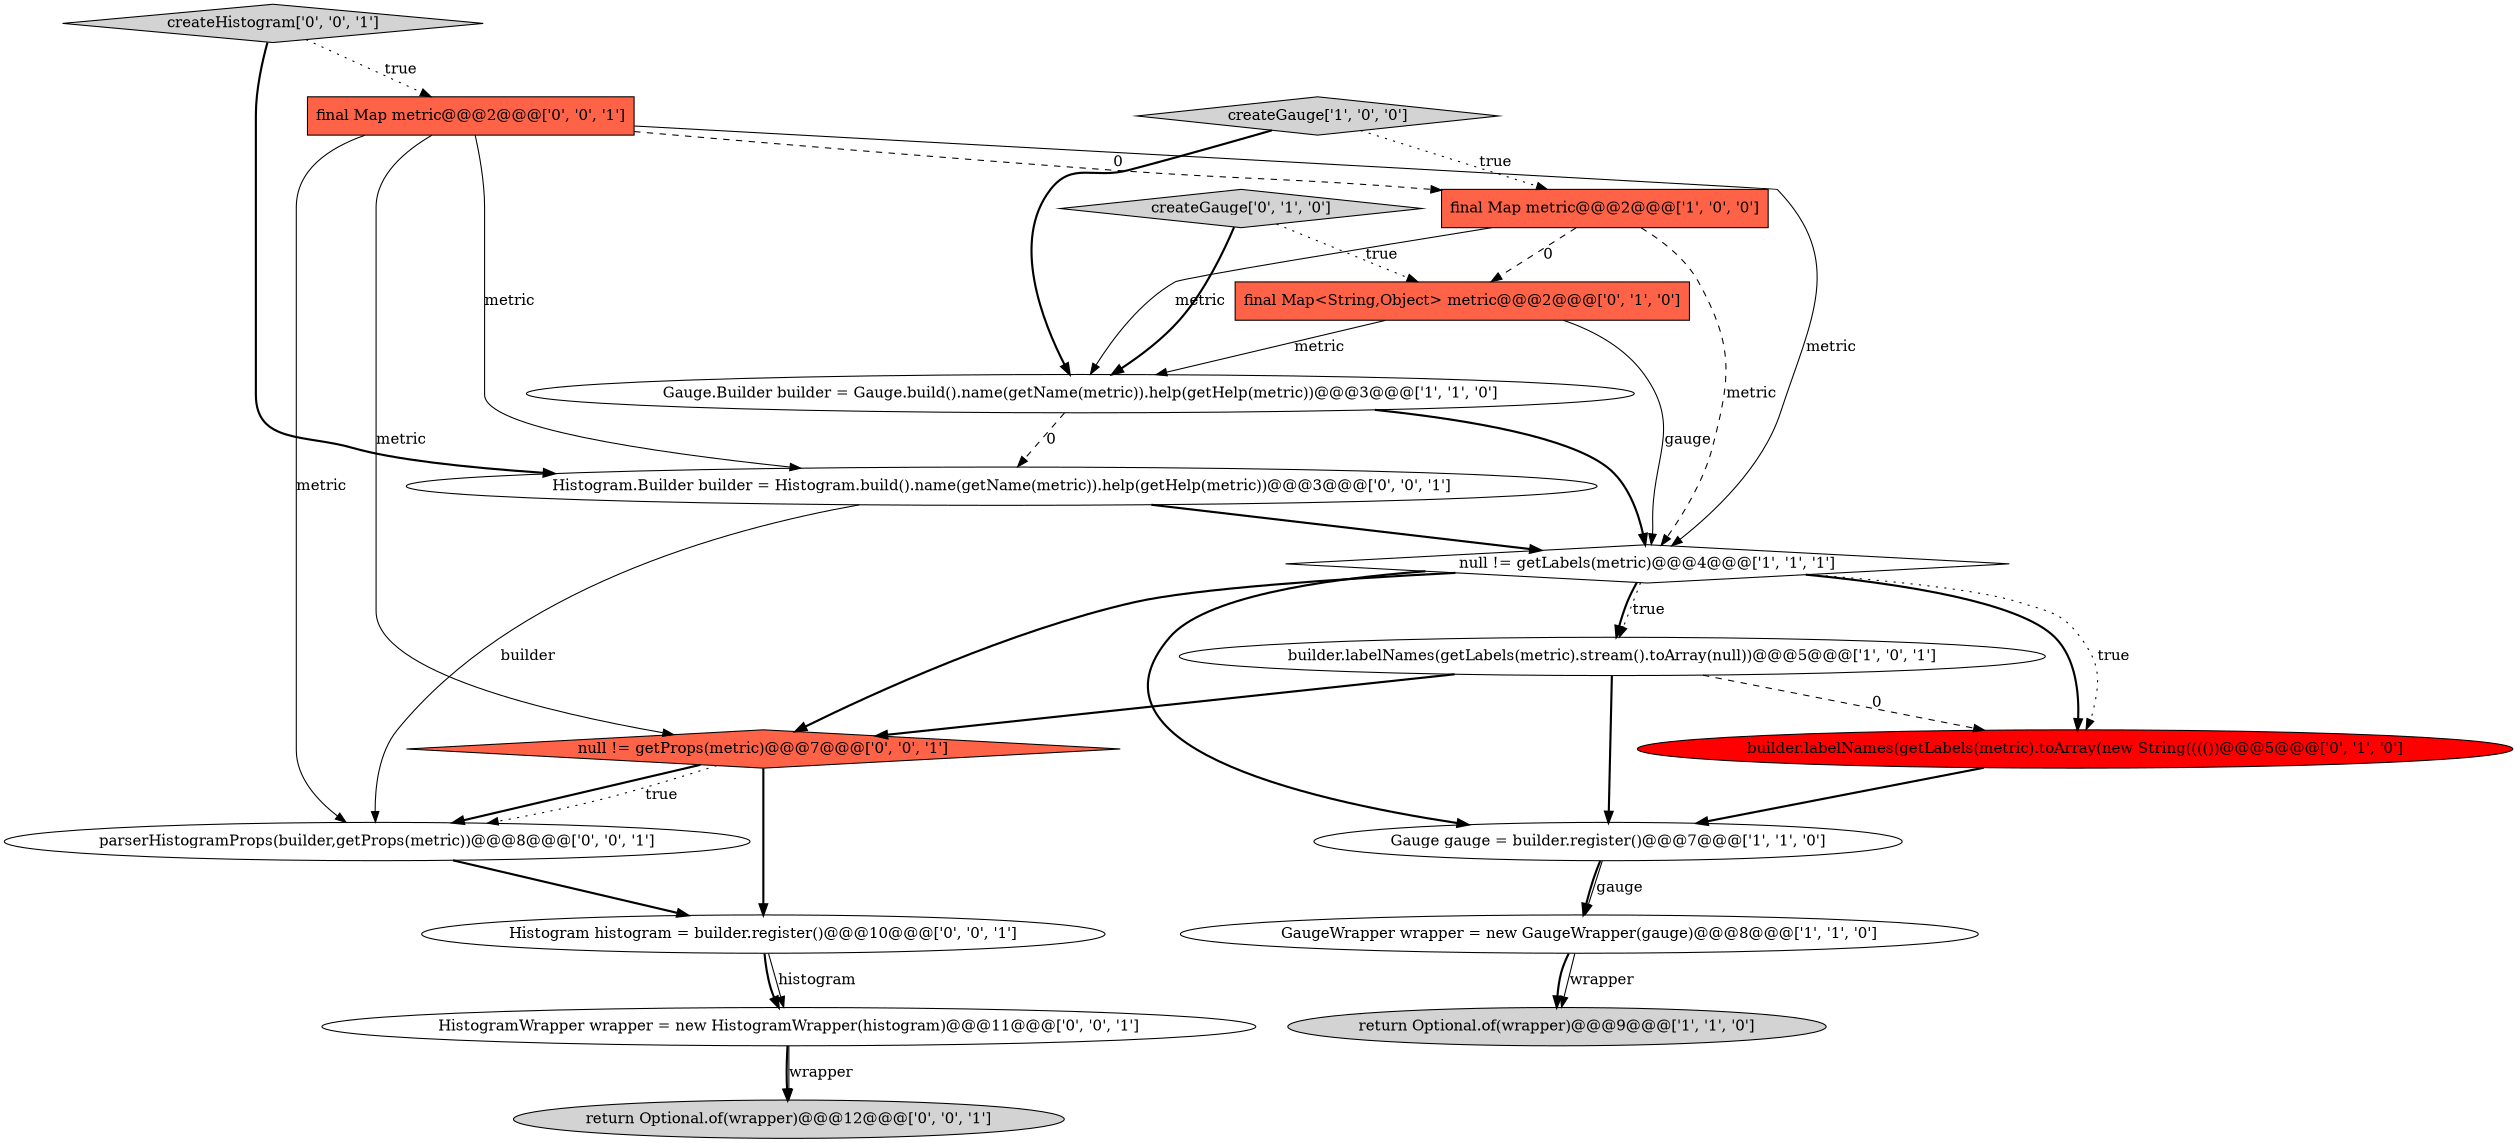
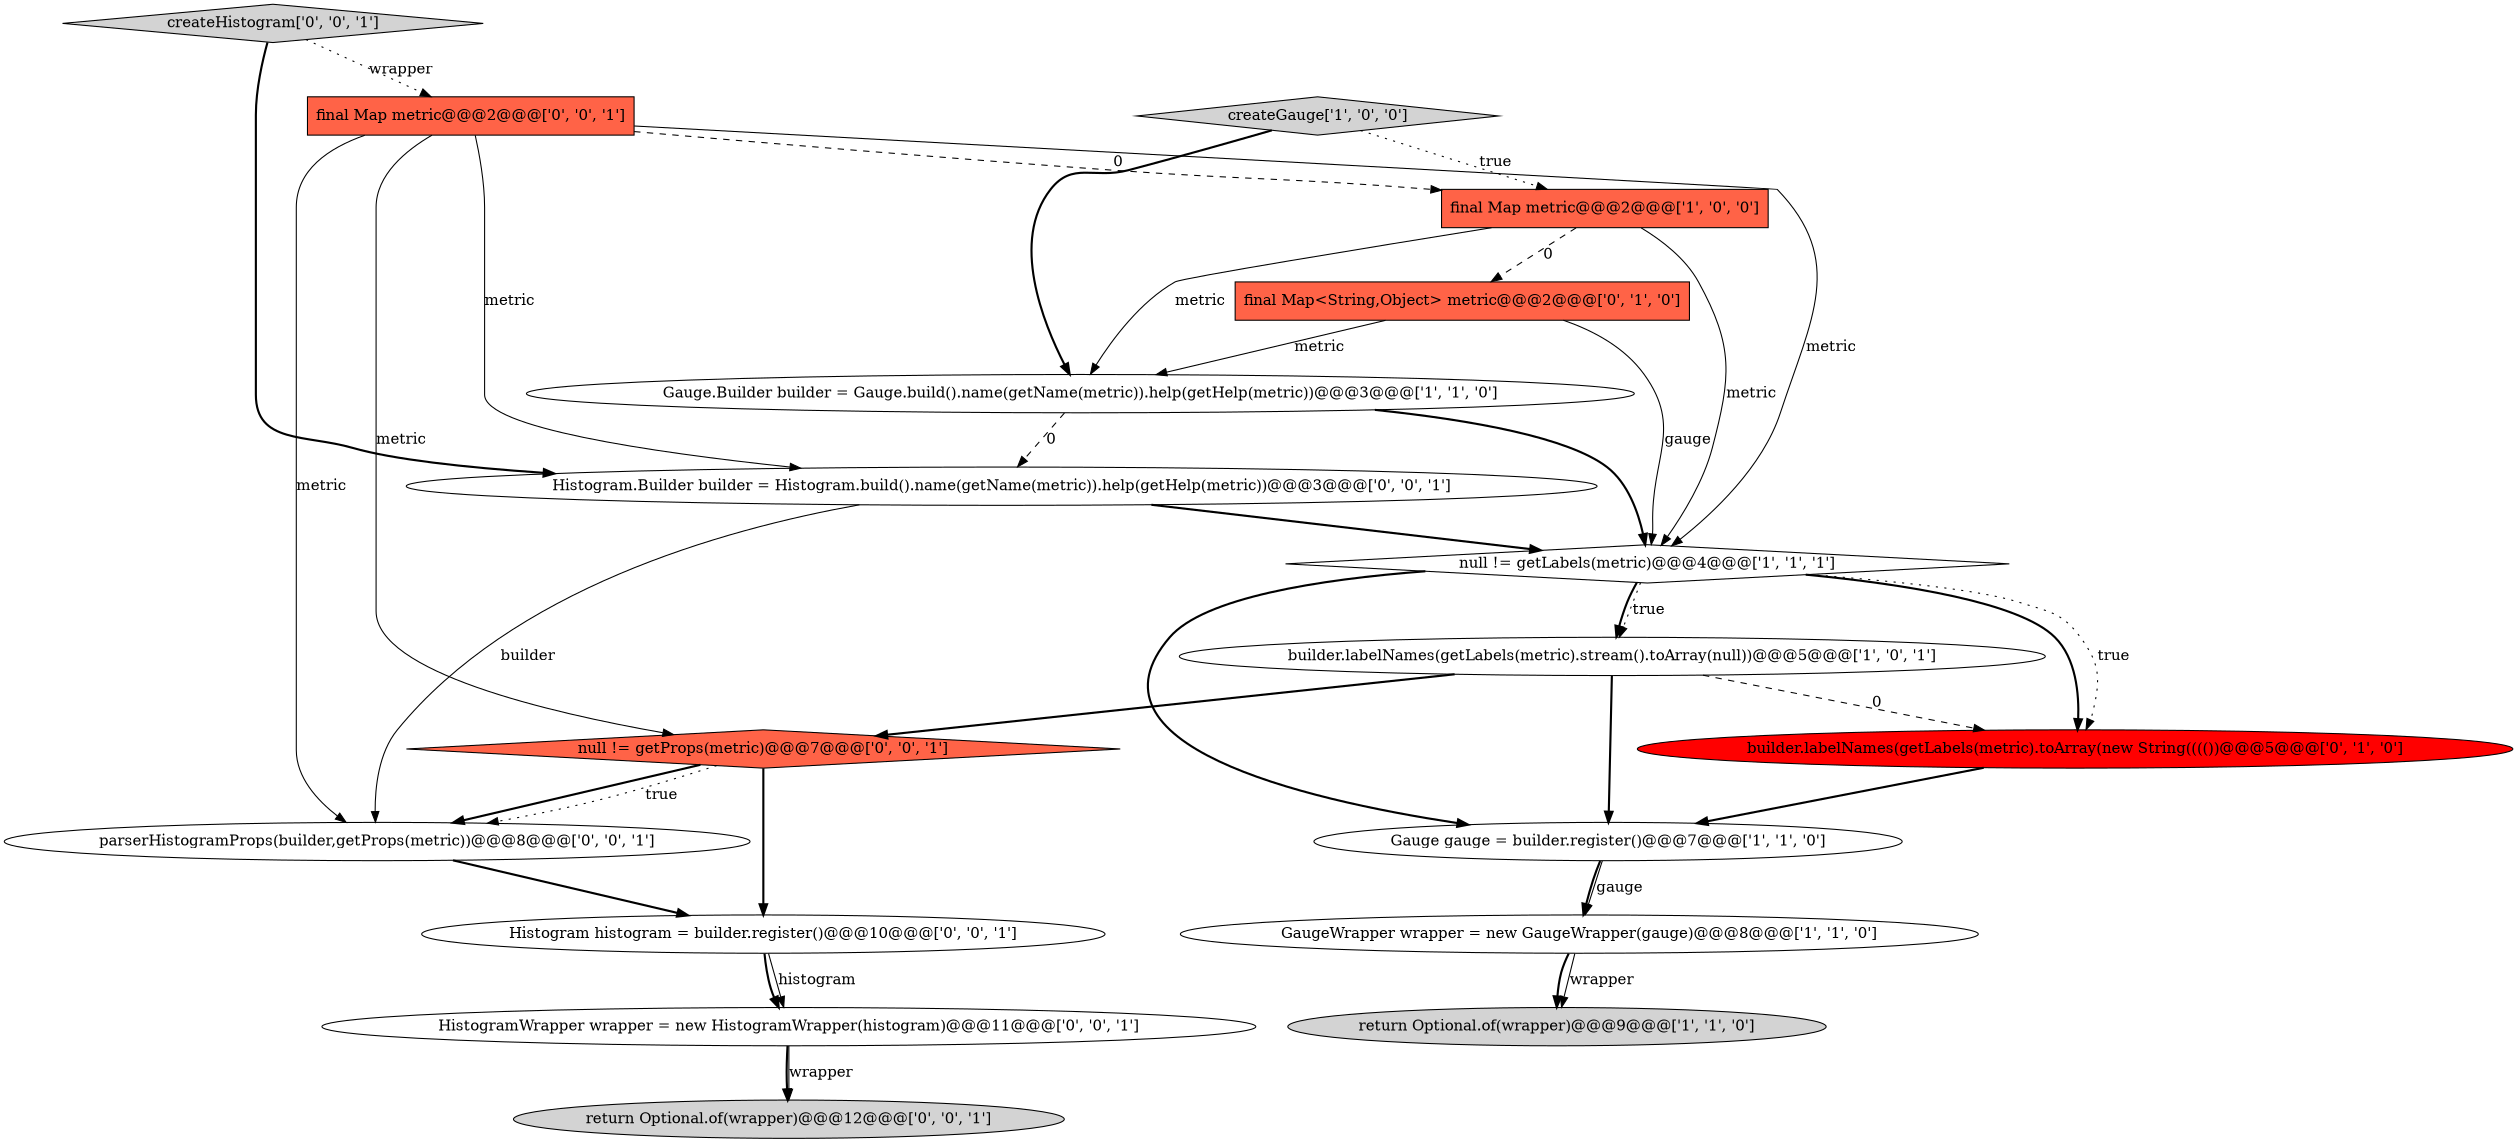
edge "createHistogram['0', '0', '1']" -> "final Map metric@@@2@@@['0', '0', '1']": label "true" -> "wrapper"
node "createGauge['0', '1', '0']": removed
edge "final Map metric@@@2@@@['1', '0', '0']" -> "null != getLabels(metric)@@@4@@@['1', '1', '1']": style dashed -> solid
edge "null != getLabels(metric)@@@4@@@['1', '1', '1']" -> "null != getProps(metric)@@@7@@@['0', '0', '1']": removed
